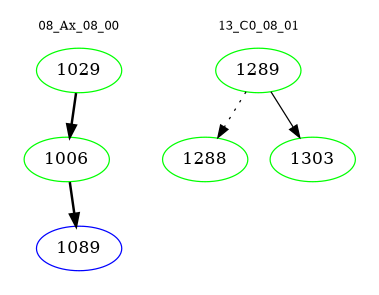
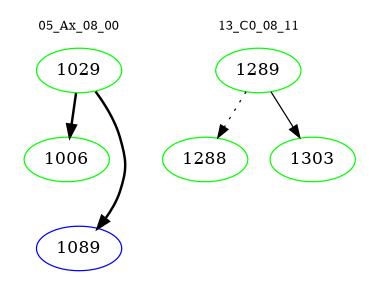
cluster "08_Ax_08_00": label "08_Ax_08_00" -> "05_Ax_08_00"
cluster "13_C0_08_01": label "13_C0_08_01" -> "13_C0_08_11"
edge "1006" -> "1089": now "1029" -> "1089"
